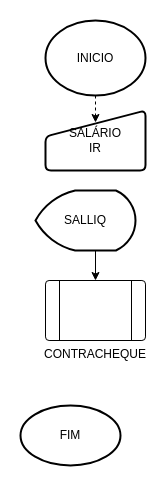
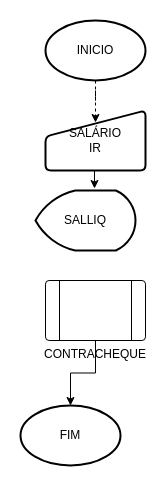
node "INICIO": size 100x75 -> 100x60
edge "SALÁRIO IR" -> "SALLIQ": added
edge "SALLIQ" -> "CONTRACHEQUE": removed
edge "CONTRACHEQUE" -> "FIM": added
